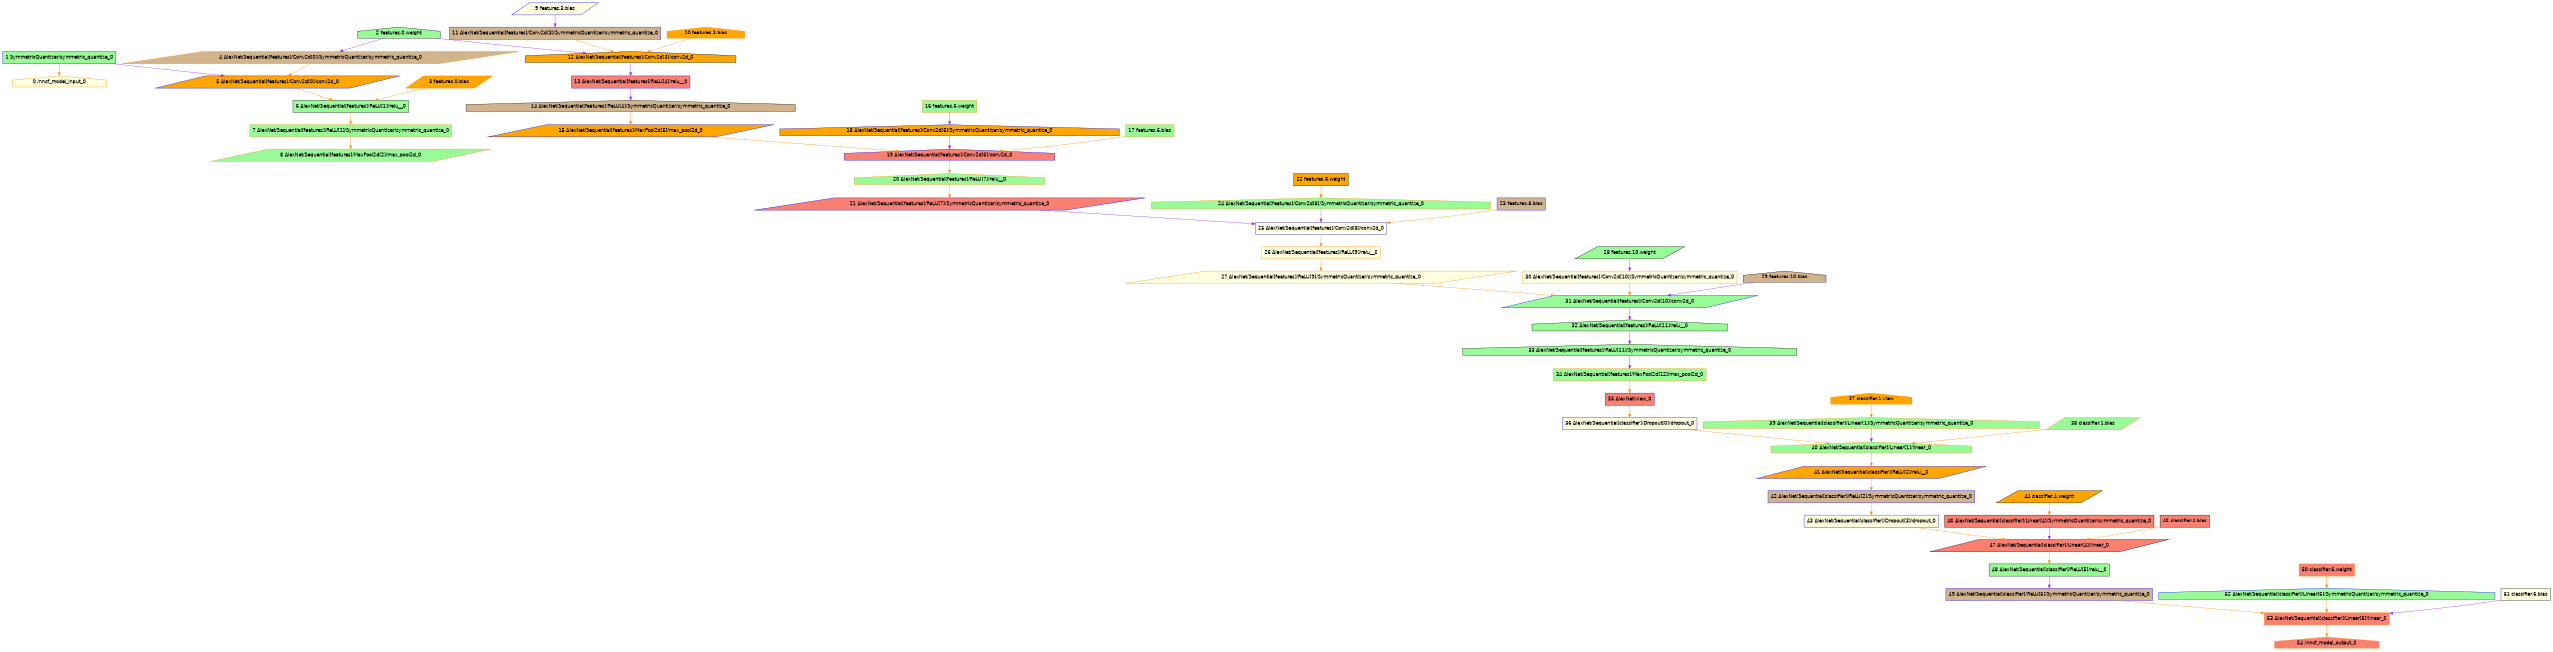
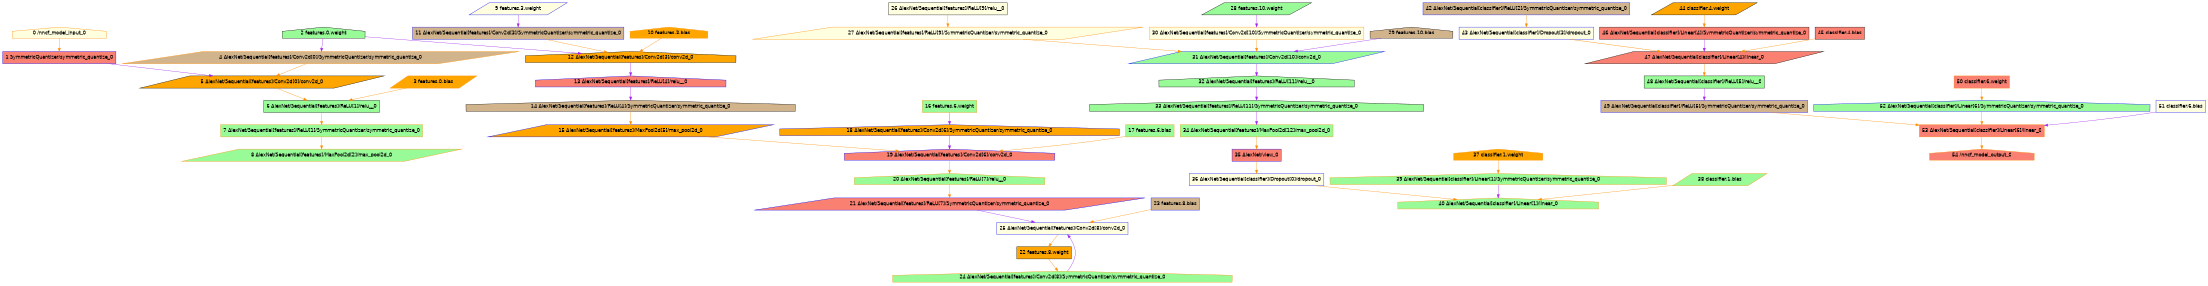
node "9 features.3.bias": label "9 features.3.bias" -> "9 features.3.weight"
node "1 SymmetricQuantizer/symmetric_quantize_0": fillcolor palegreen -> salmon
edge "1 SymmetricQuantizer/symmetric_quantize_0" -> "0 /nncf_model_input_0": reversed
node "5 AlexNet/Sequential[features]/Conv2d[0]/conv2d_0": color blue -> black
node "13 AlexNet/Sequential[features]/ReLU[4]/relu__0": shape box -> house
edge "25 AlexNet/Sequential[features]/Conv2d[8]/conv2d_0" -> "26 AlexNet/Sequential[features]/ReLU[9]/relu__0": now "25 AlexNet/Sequential[features]/Conv2d[8]/conv2d_0" -> "22 features.8.weight"
node "26 AlexNet/Sequential[features]/ReLU[9]/relu__0": color darkorange -> black
node "37 classifier.1.view": label "37 classifier.1.view" -> "37 classifier.1.weight"
node "41 AlexNet/Sequential[classifier]/ReLU[2]/relu__0": removed
node "51 classifier.6.bias": color black -> blue
